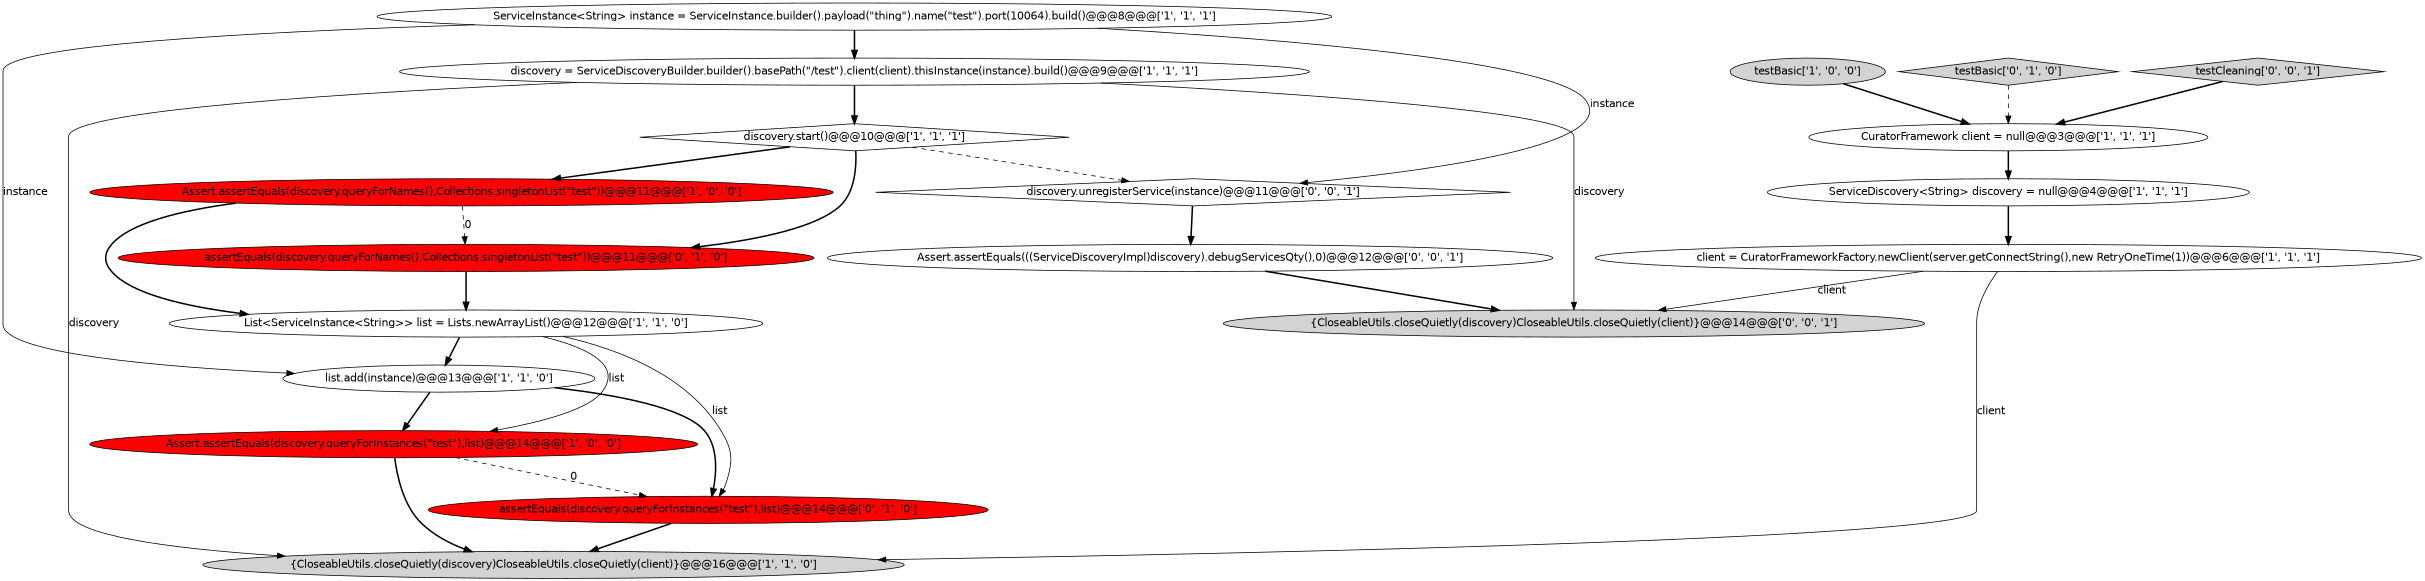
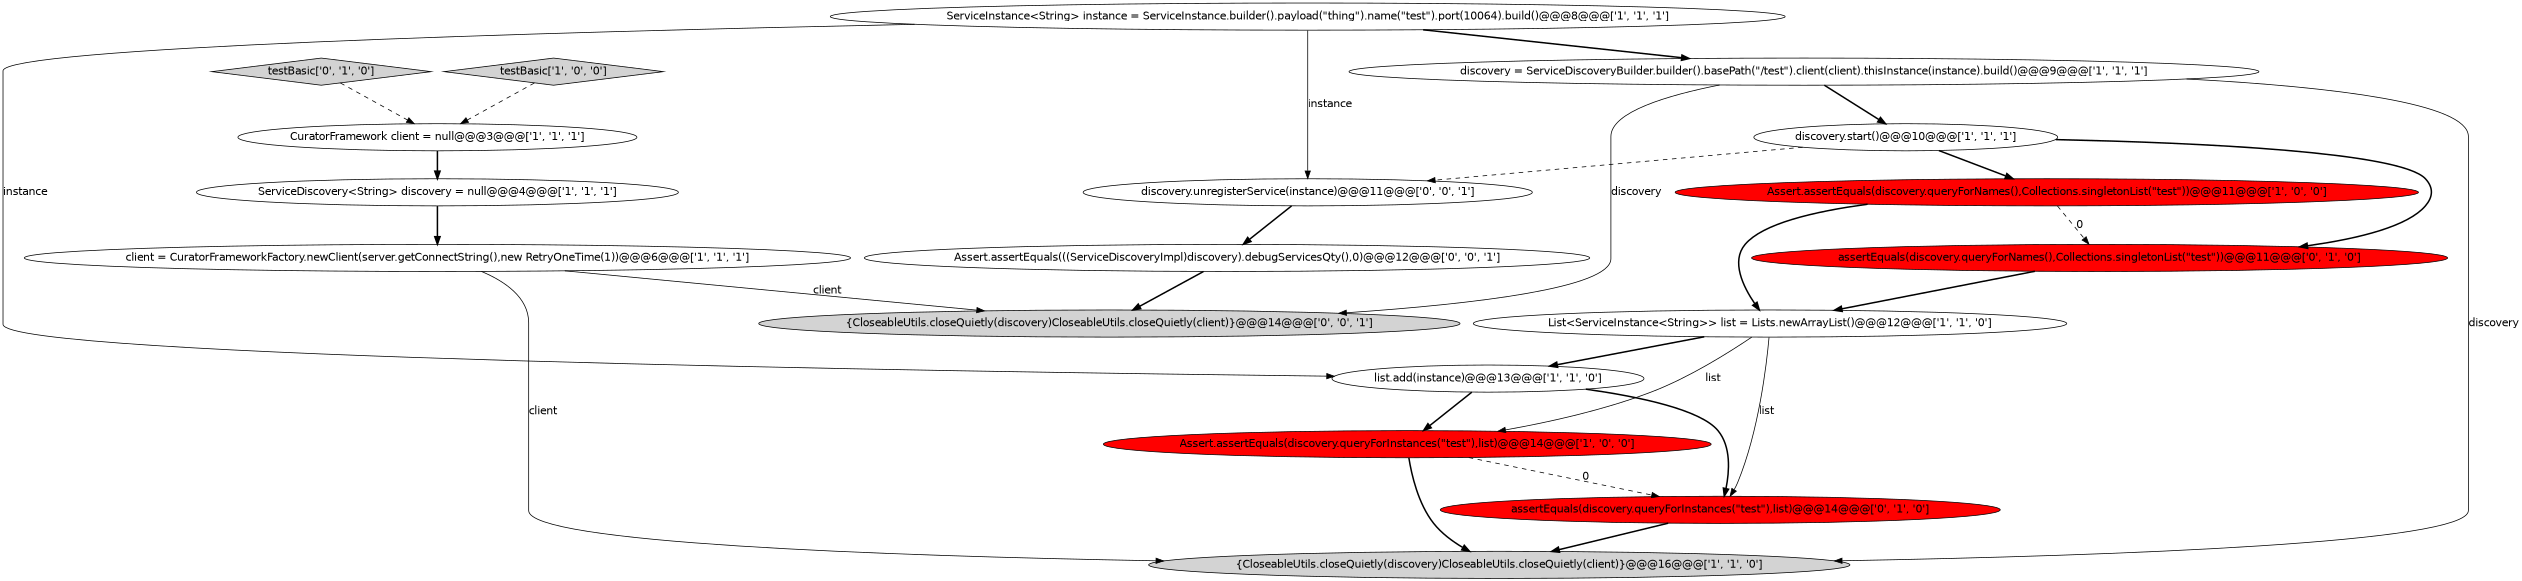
node "testBasic['1', '0', '0']": shape ellipse -> diamond
node "testCleaning['0', '0', '1']": removed
edge "testBasic['1', '0', '0']" -> "CuratorFramework client = null@@@3@@@['1', '1', '1']": style bold -> dashed
node "discovery.start()@@@10@@@['1', '1', '1']": shape diamond -> ellipse
node "discovery.unregisterService(instance)@@@11@@@['0', '0', '1']": shape diamond -> ellipse
